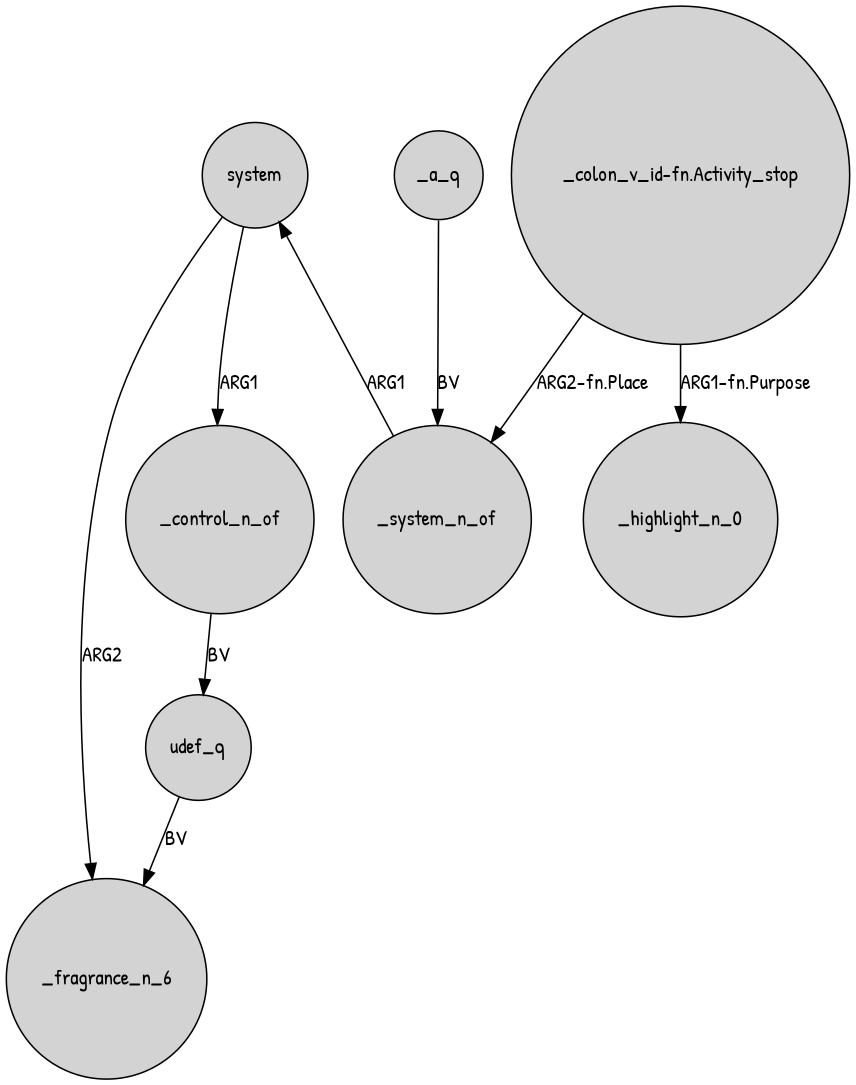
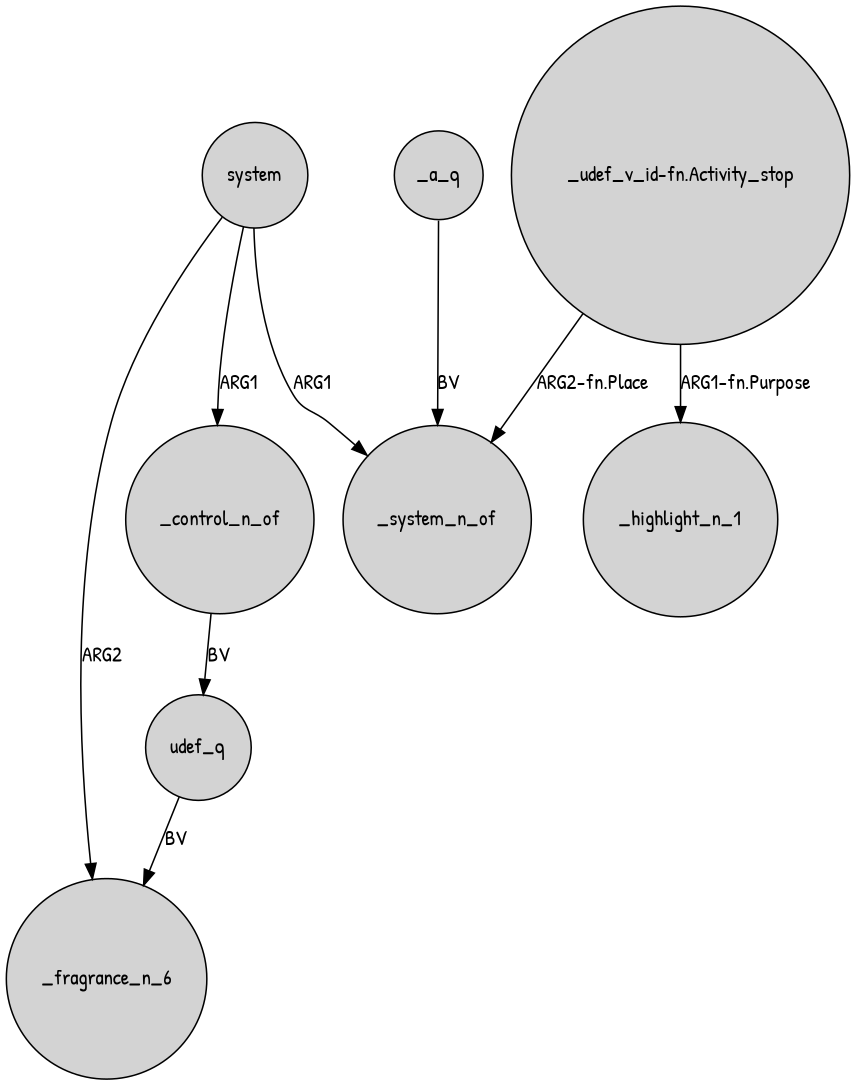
node "_colon_v_id-fn.Activity_stop": label "_colon_v_id-fn.Activity_stop" -> "_udef_v_id-fn.Activity_stop"
edge "_system_n_of" -> "system": reversed
node "_highlight_n_0": label "_highlight_n_0" -> "_highlight_n_1"
